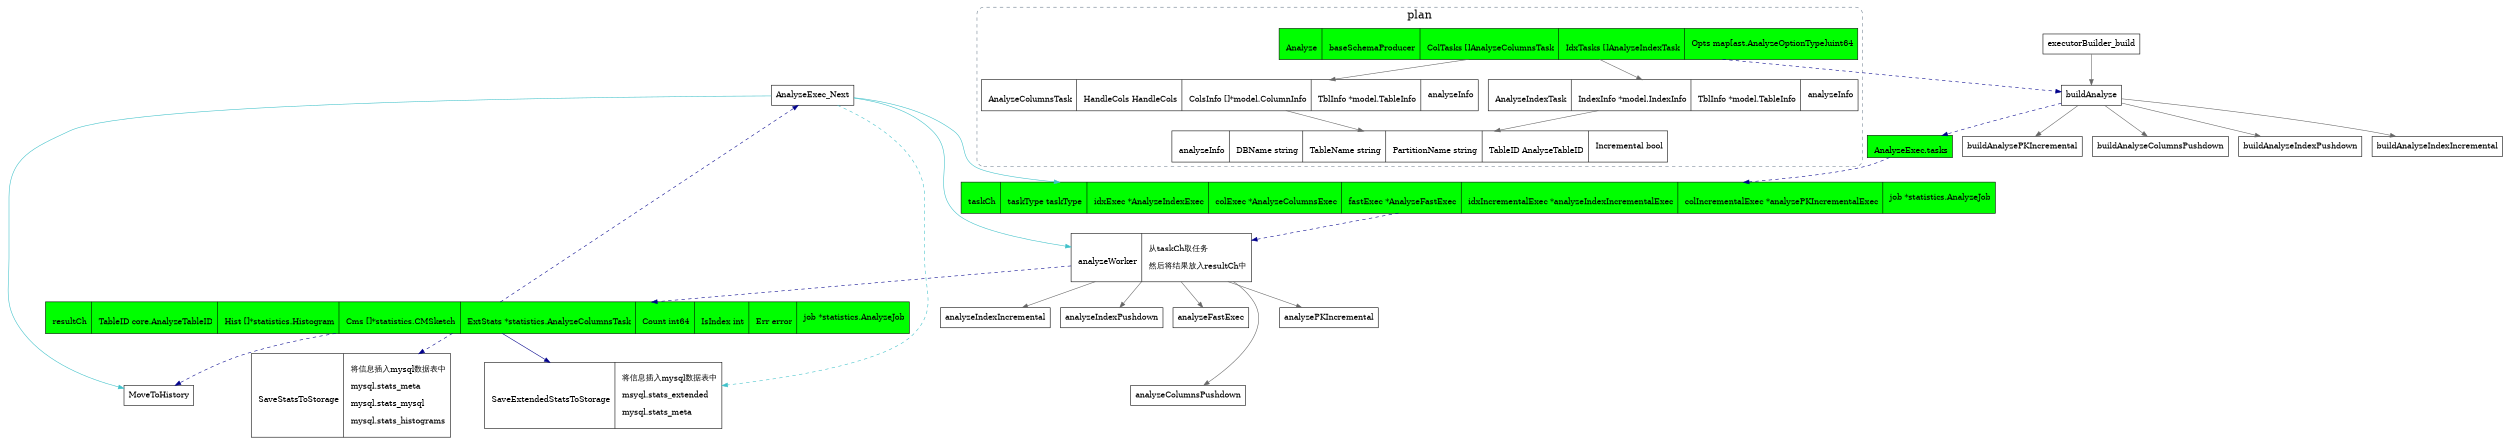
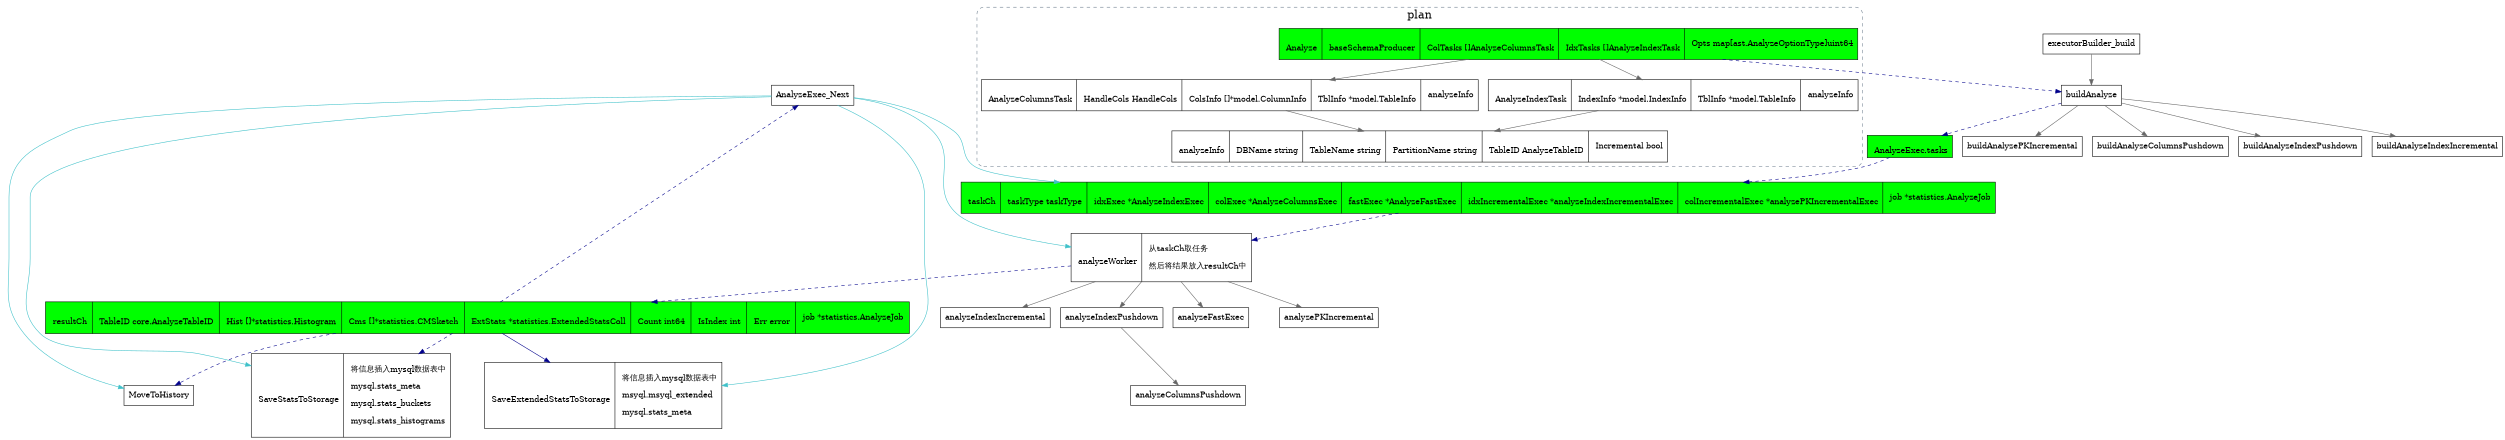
edge "AnalyzeExec_Next" -> "SaveStatsToStorage": added
edge "AnalyzeExec_Next" -> "SaveExtendedStatsToStorage": style dashed -> solid
node "resultCh": text "ExtStats *statistics.AnalyzeColumnsTask" -> "ExtStats *statistics.ExtendedStatsColl"
edge "analyzeWorker" -> "analyzeColumnsPushdown": now "analyzeIndexPushdown" -> "analyzeColumnsPushdown"
node "SaveExtendedStatsToStorage": text "msyql.stats_extended" -> "msyql.msyql_extended"
node "SaveStatsToStorage": text "mysql.stats_mysql" -> "mysql.stats_buckets"
